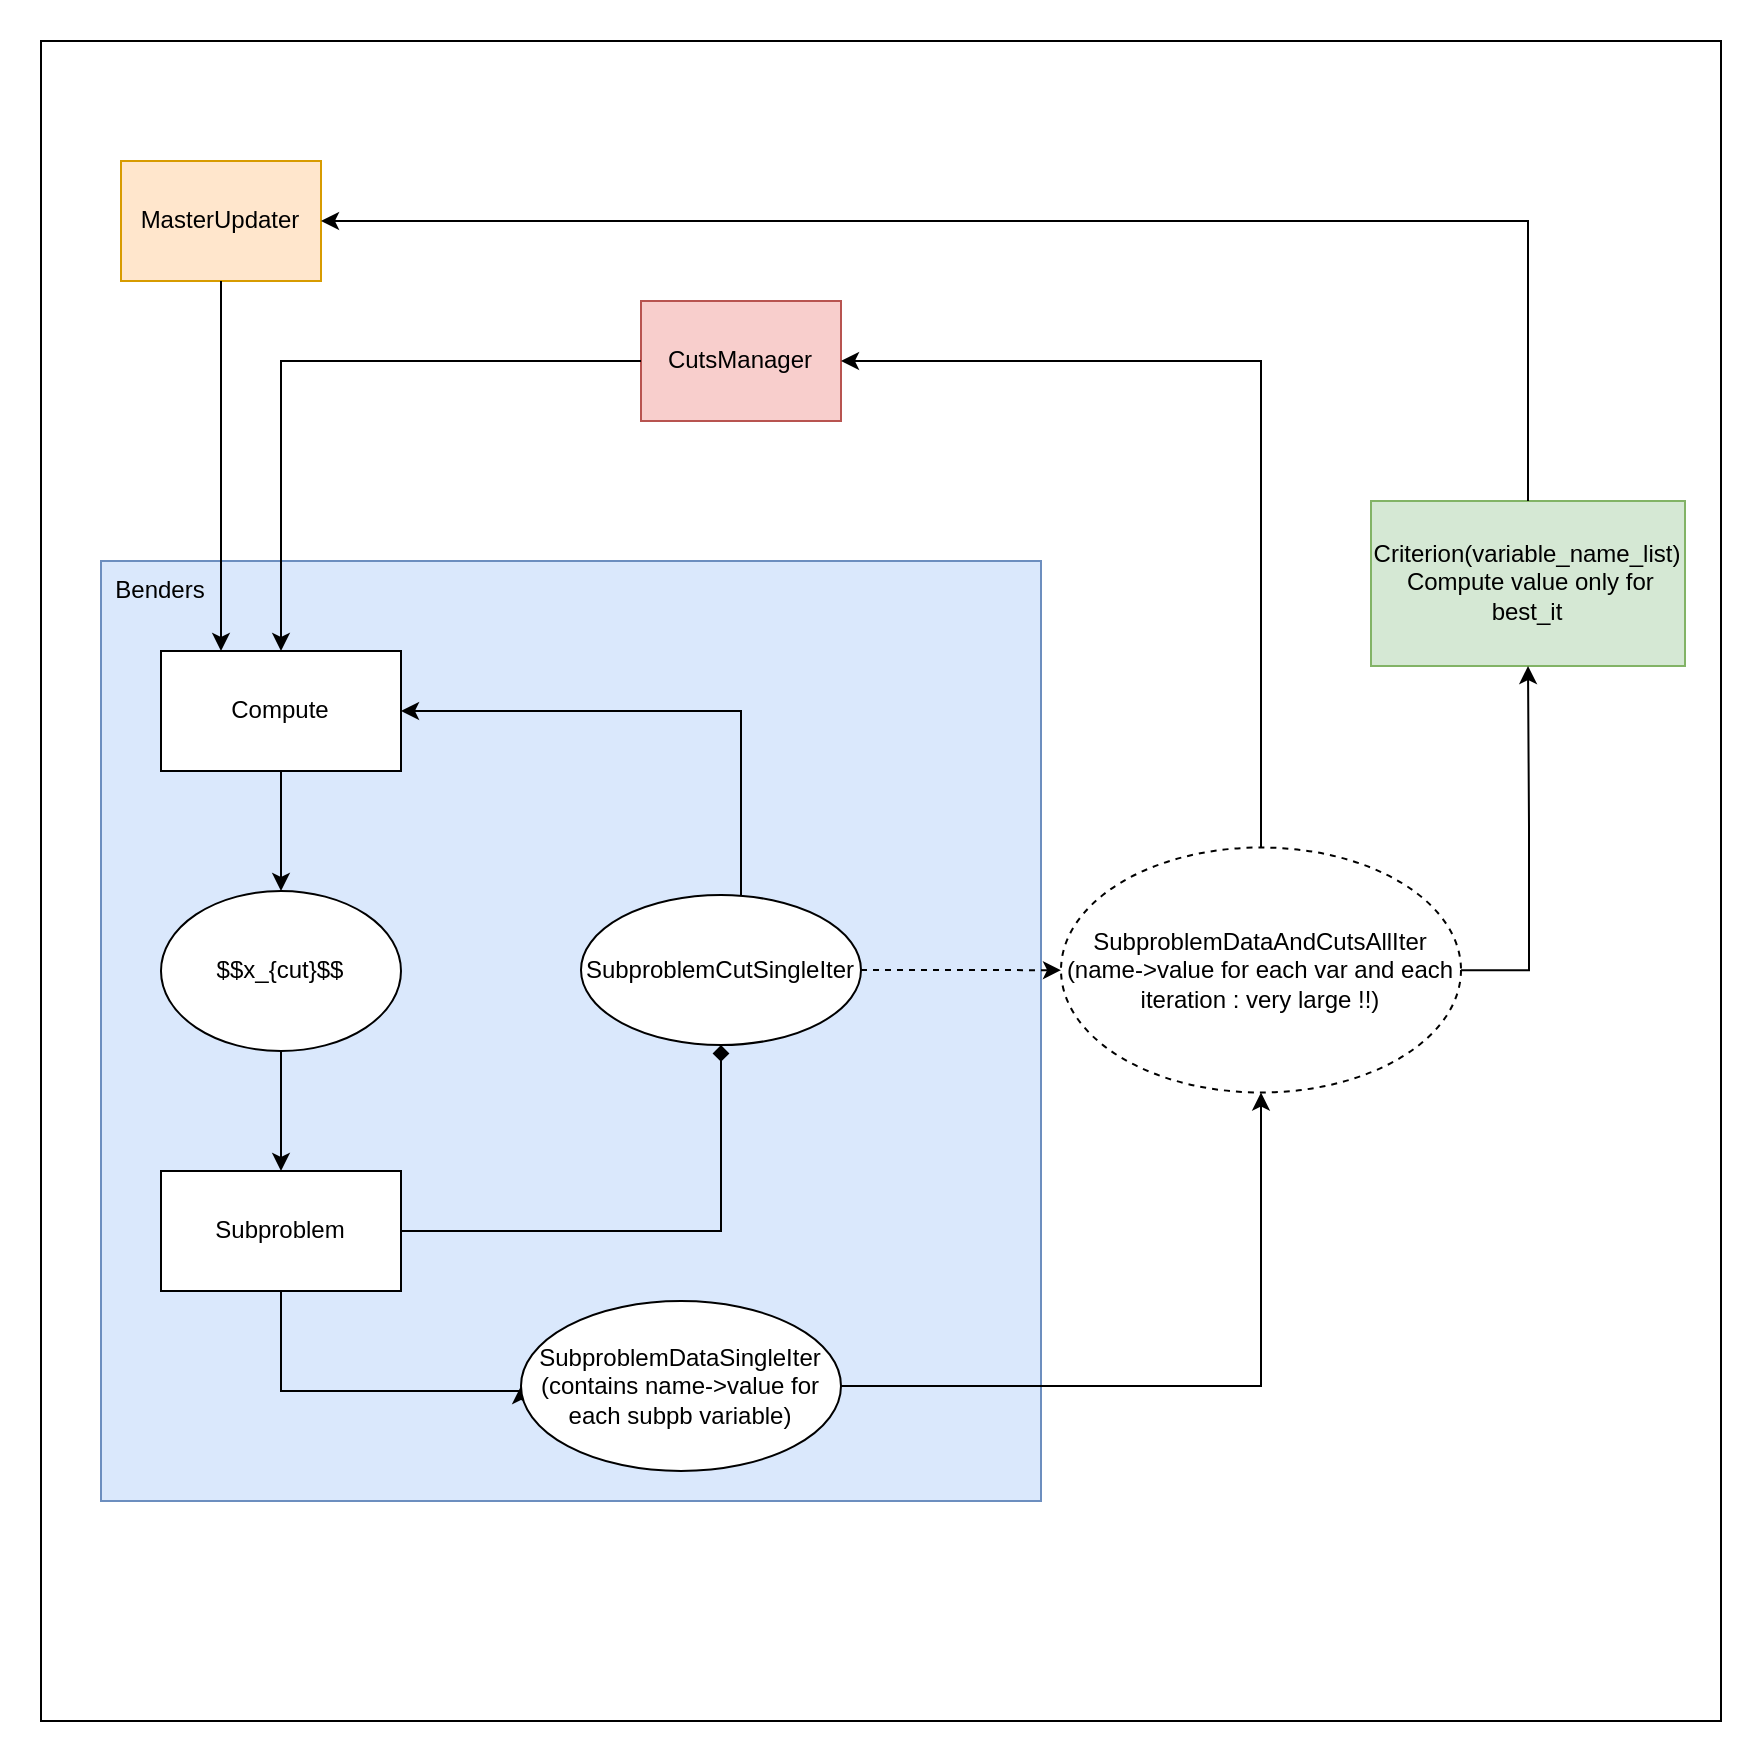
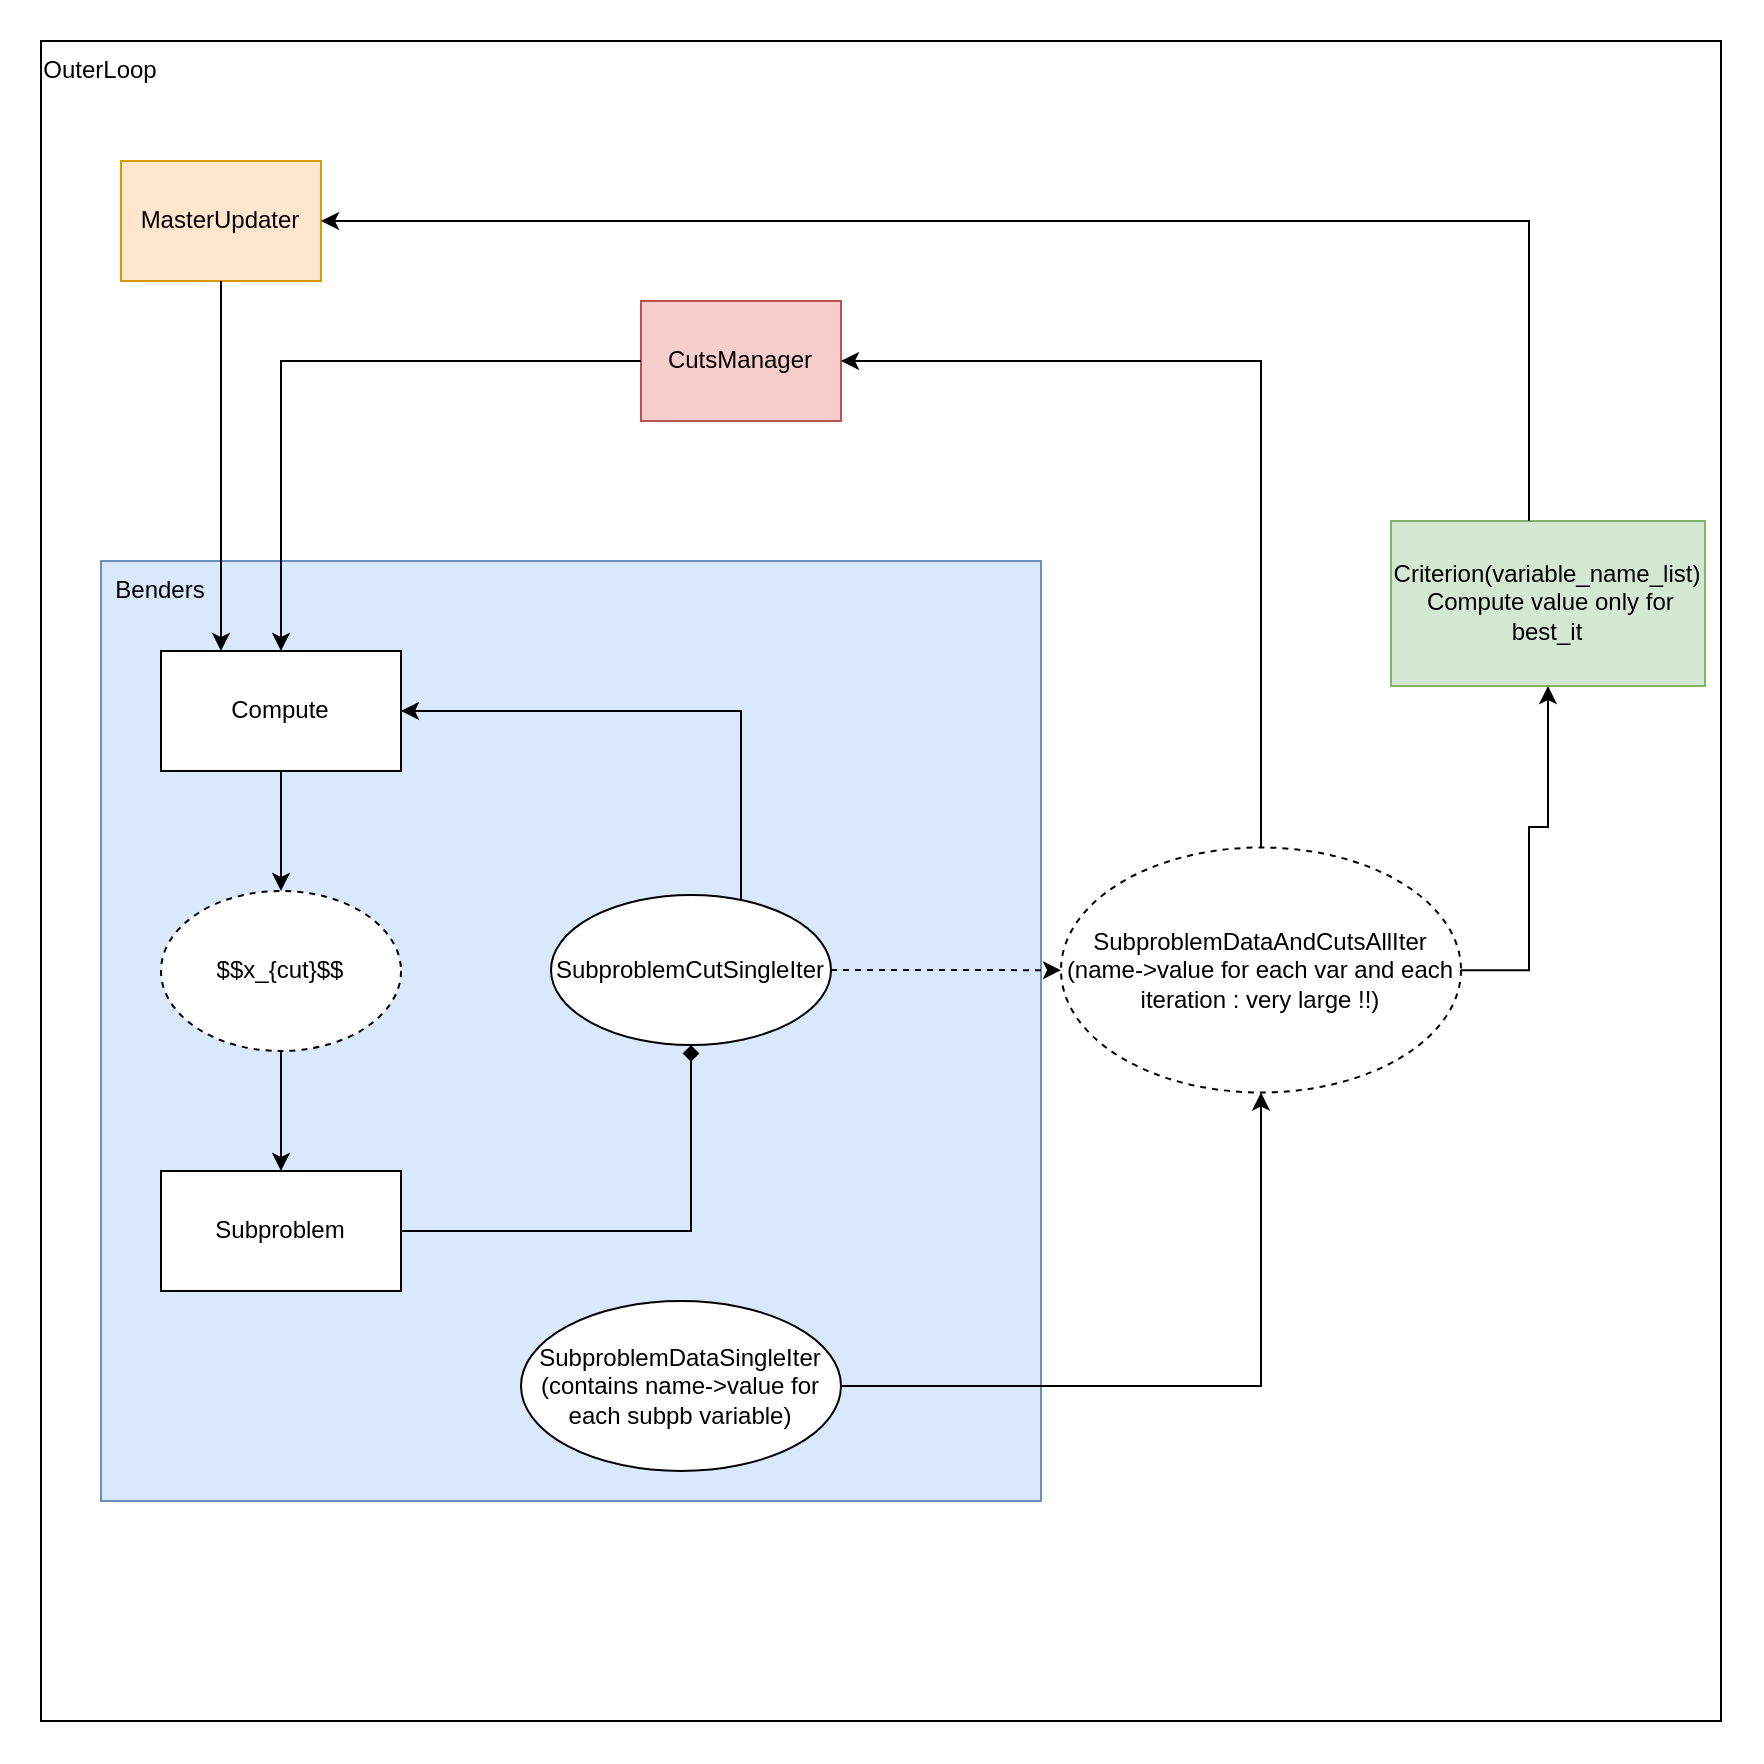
node "OuterLoop": added
node "Criterion(variable_name_list) Compute value only for best_it": moved (1528, 584) -> (1548, 604)
node "SubproblemCutSingleIter": moved (721, 970) -> (691, 970)
node "$$x_{cut}$$": style solid -> dashed
edge "Subproblem" -> "SubproblemDataSingleIter (contains name->value for each subpb variable)": removed
